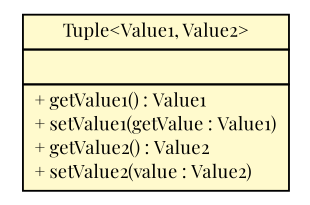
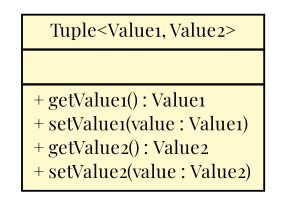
node "Tuple<Value1, Value2>": text "+ setValue1(getValue : Value1)" -> "+ setValue1(value : Value1)"
